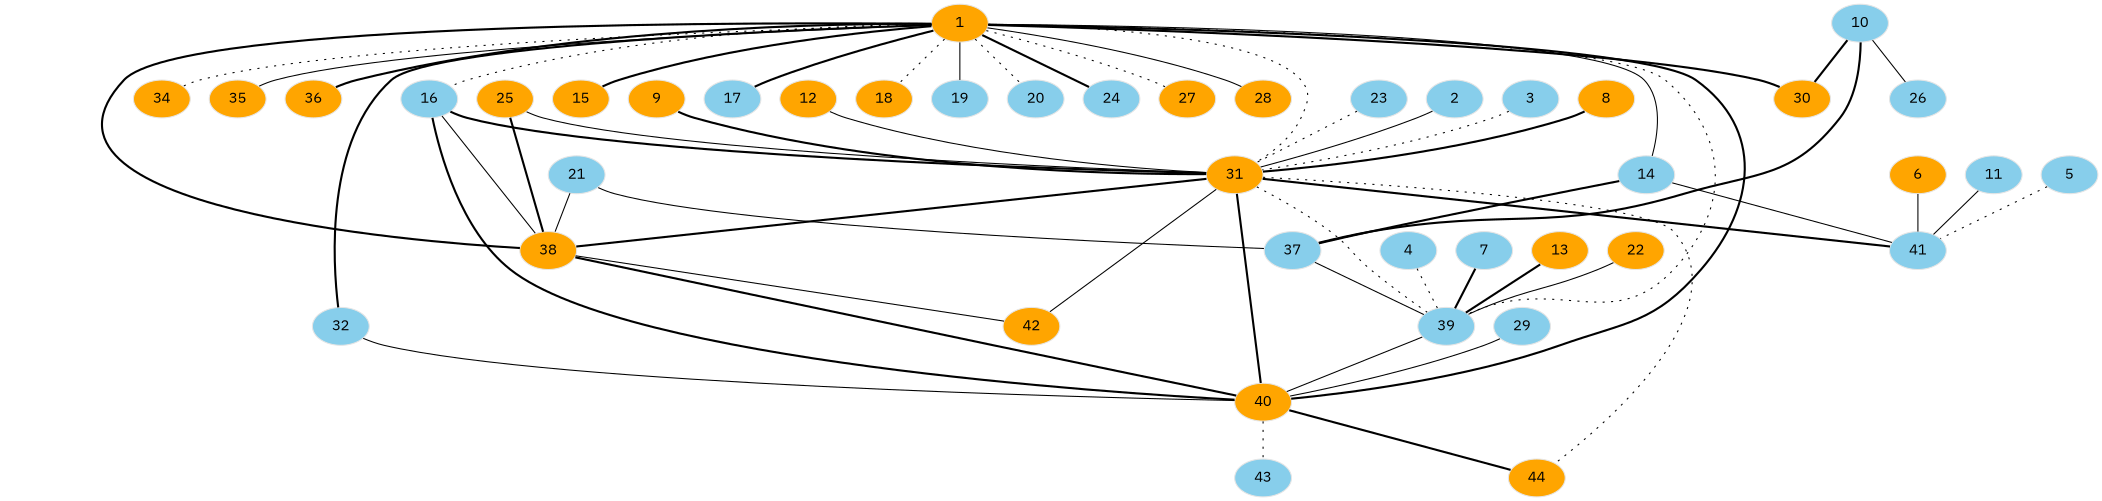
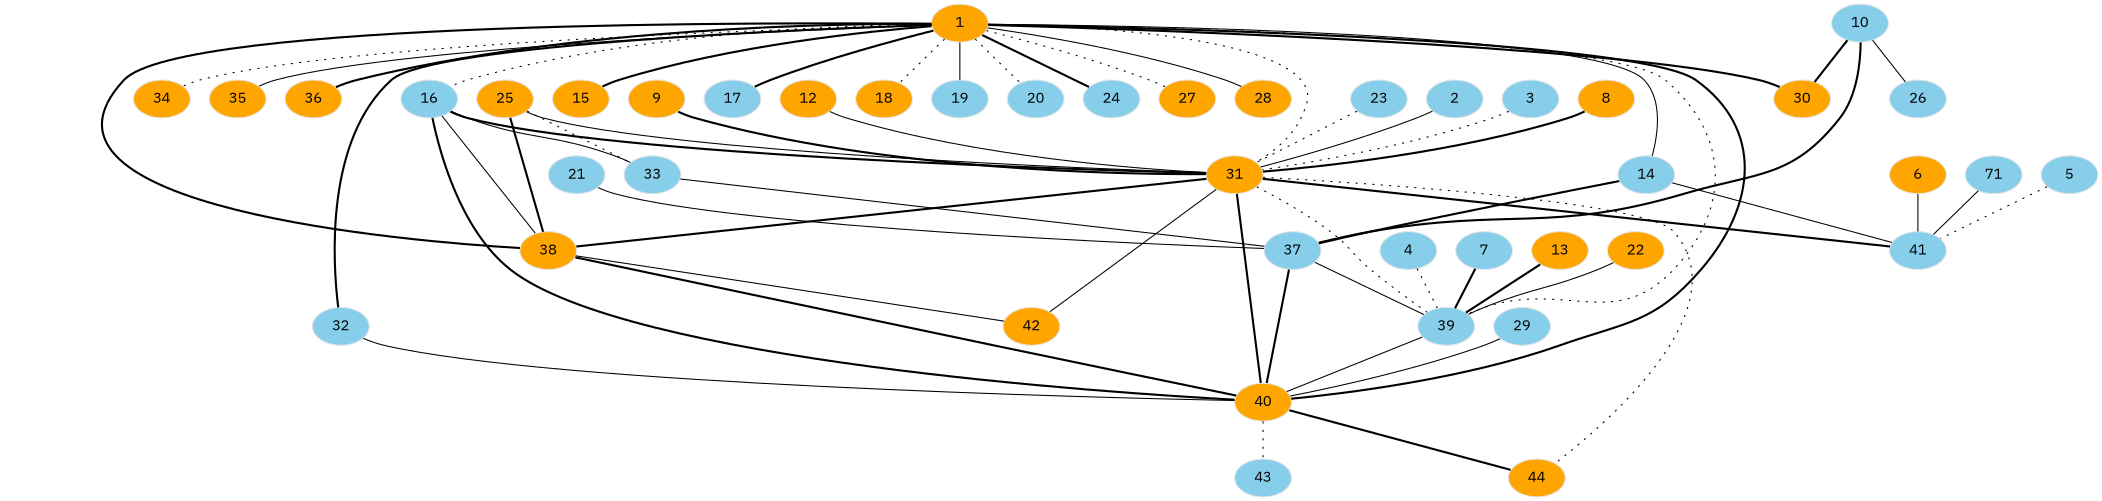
node "33": added
node "11": label "11" -> "71"
edge "21" -- "38": removed
edge "37" -- "40": added
